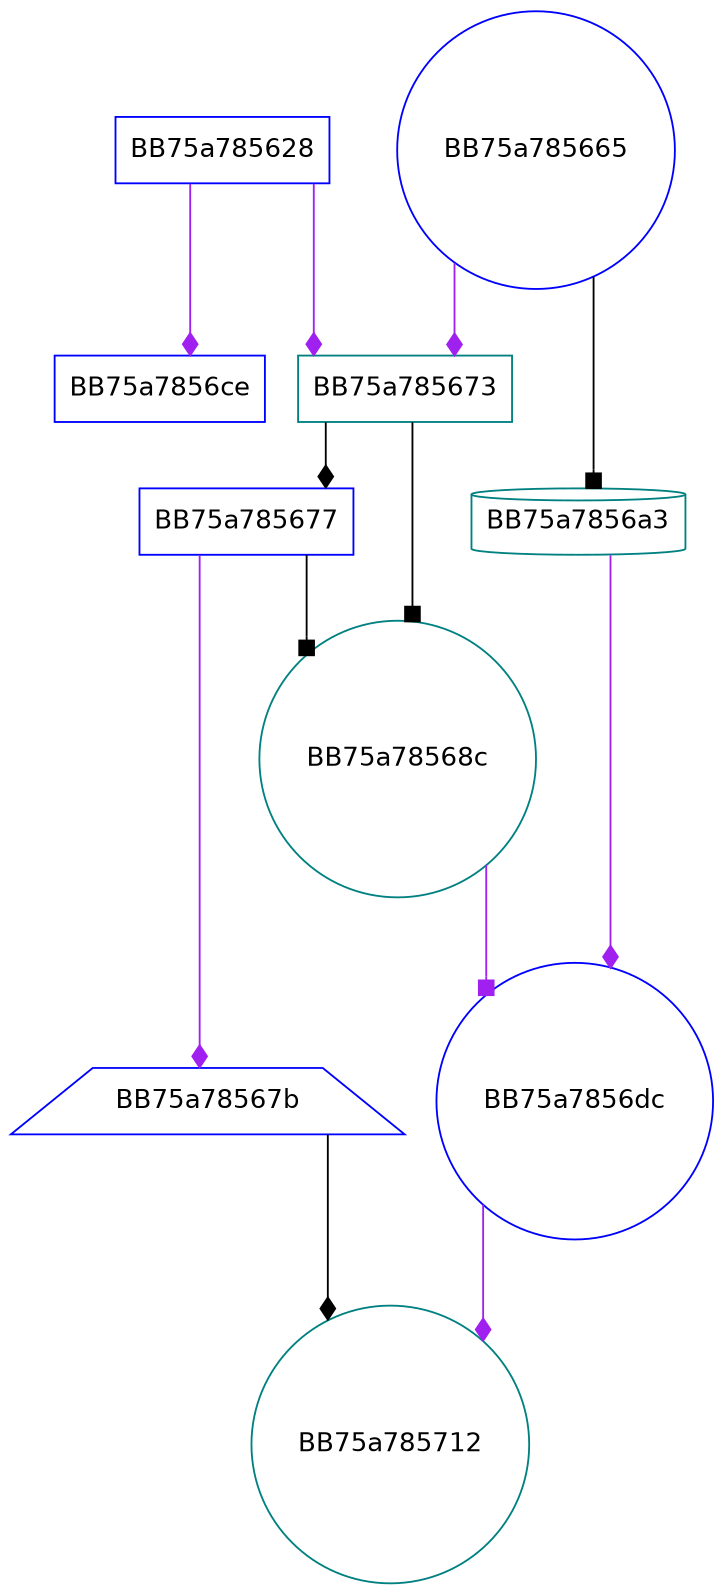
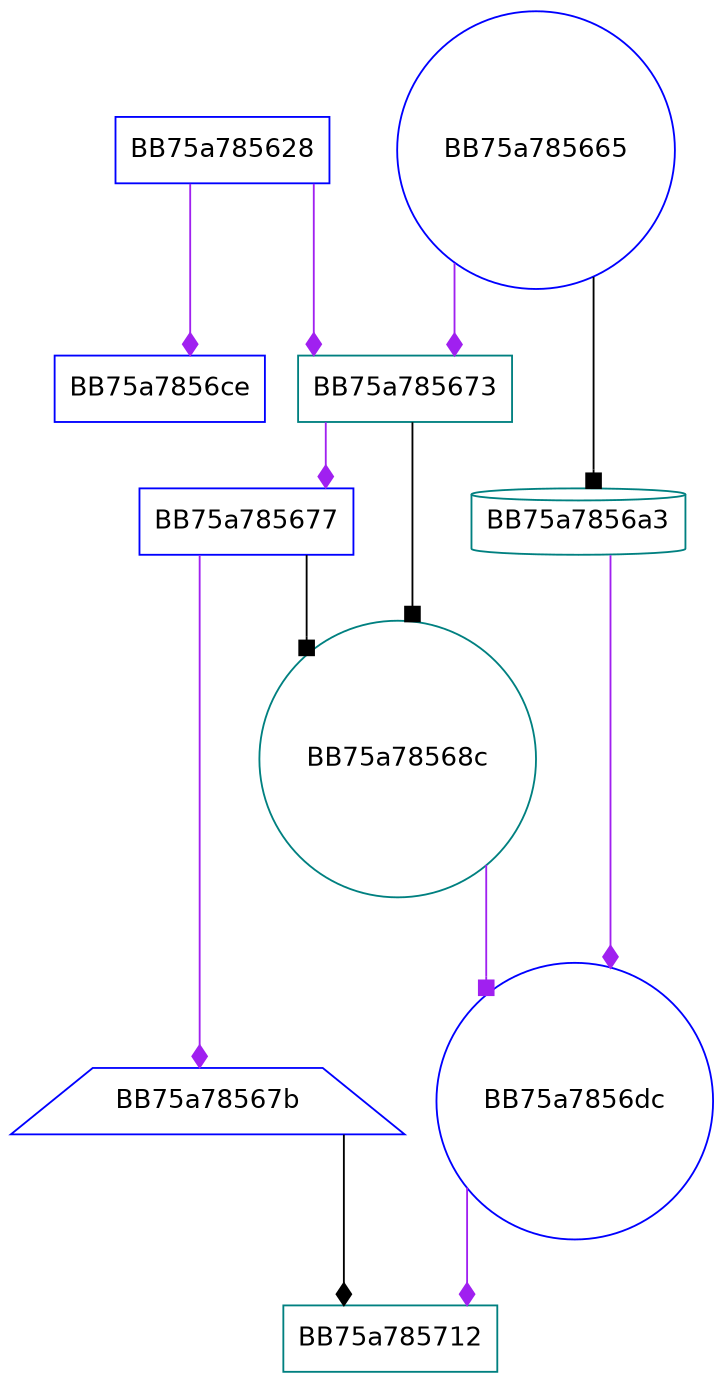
edge "BB75a785673" -> "BB75a785677": color black -> purple
node "BB75a785712": shape circle -> box
